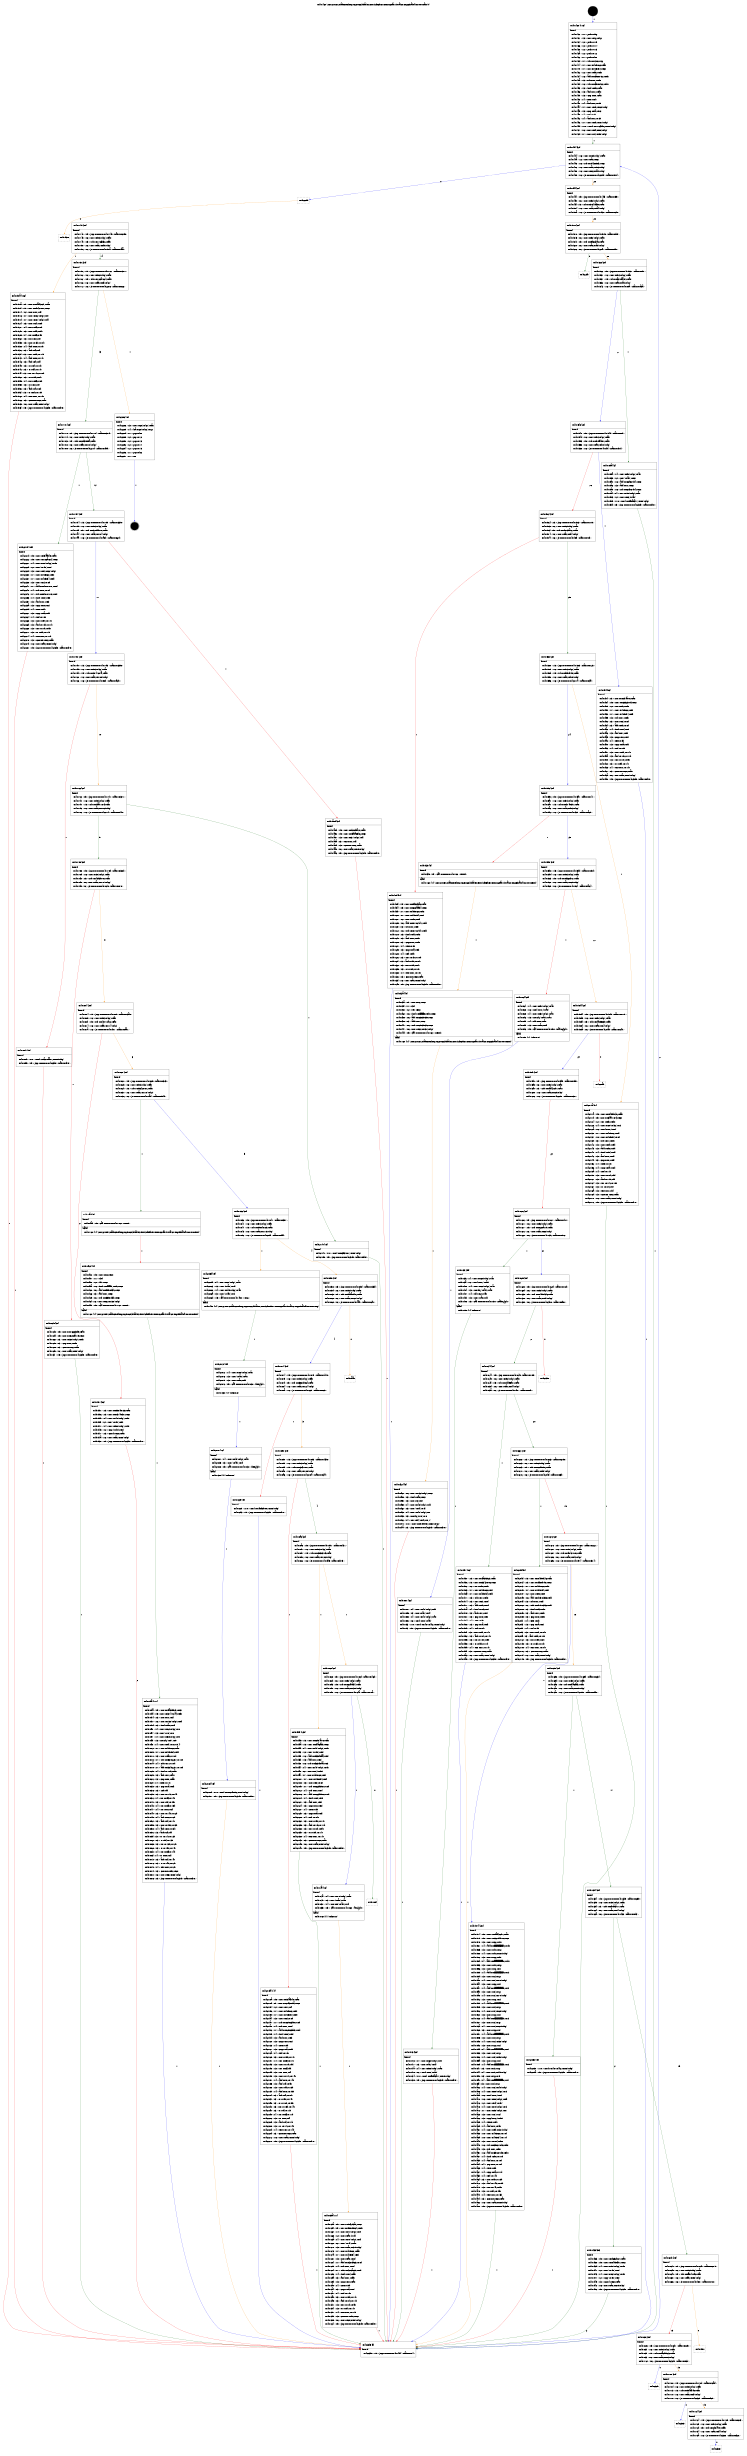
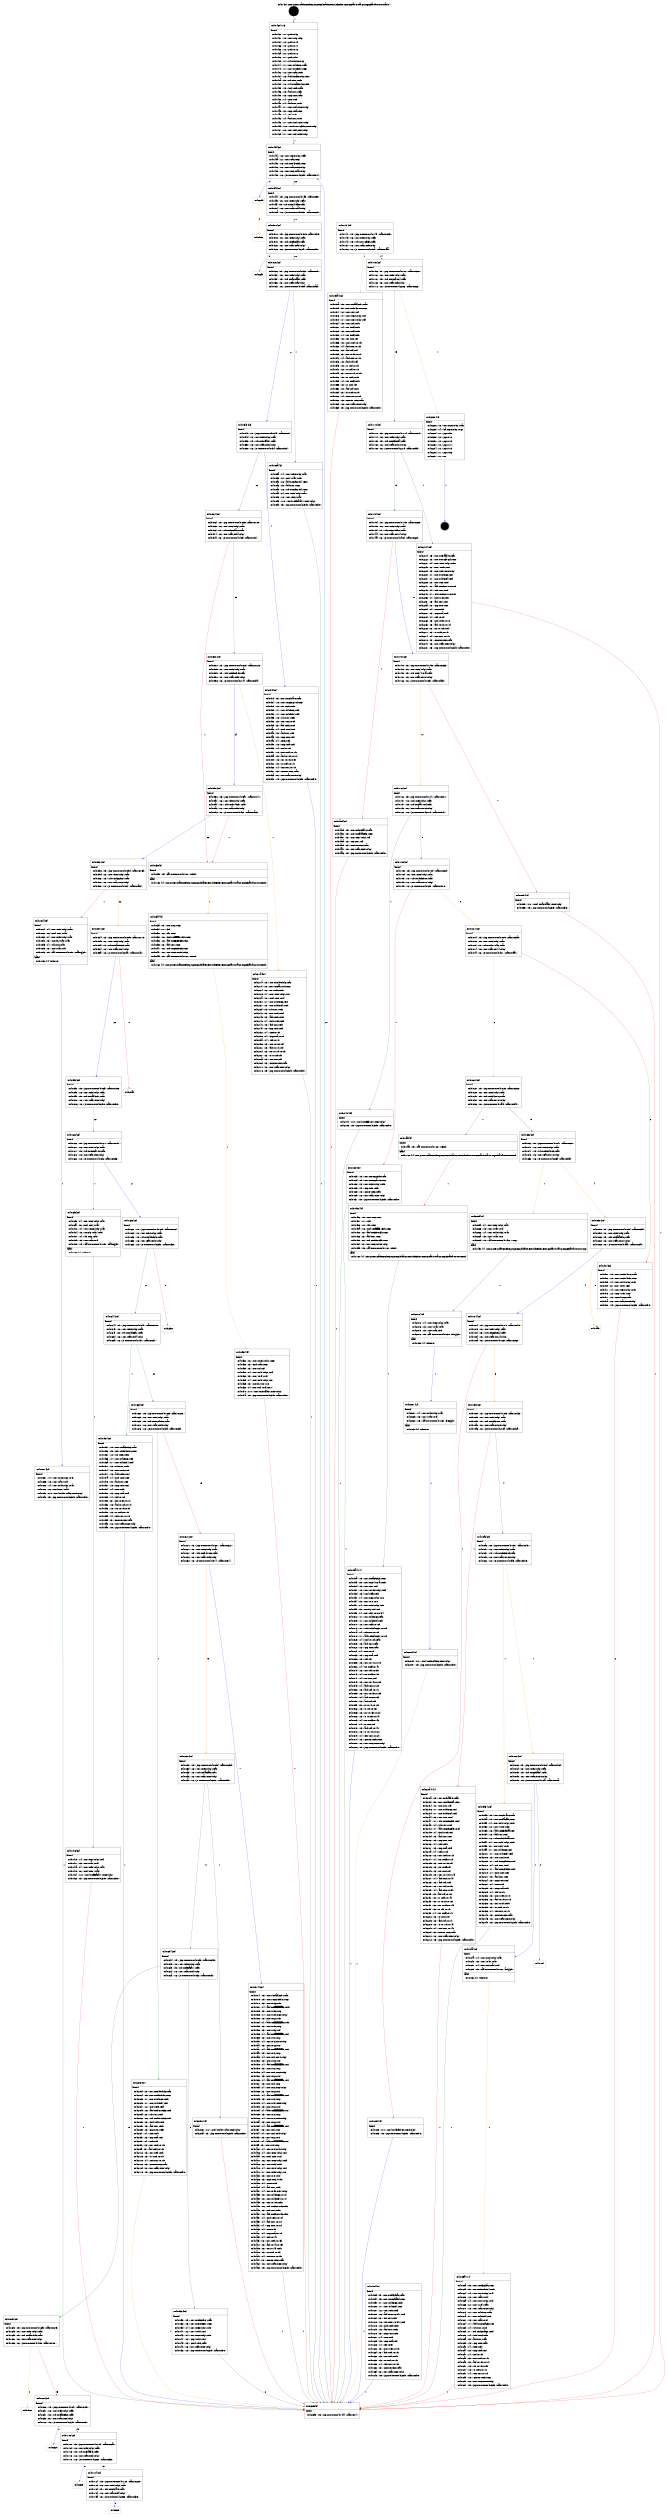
edge "0x401548 [28]" -> "0x401564 [28]": color red -> darkgreen
edge "0x401564 [28]" -> "0x401bef [91]": now "0x401564 [28]" -> "0x401f25 [5]"
